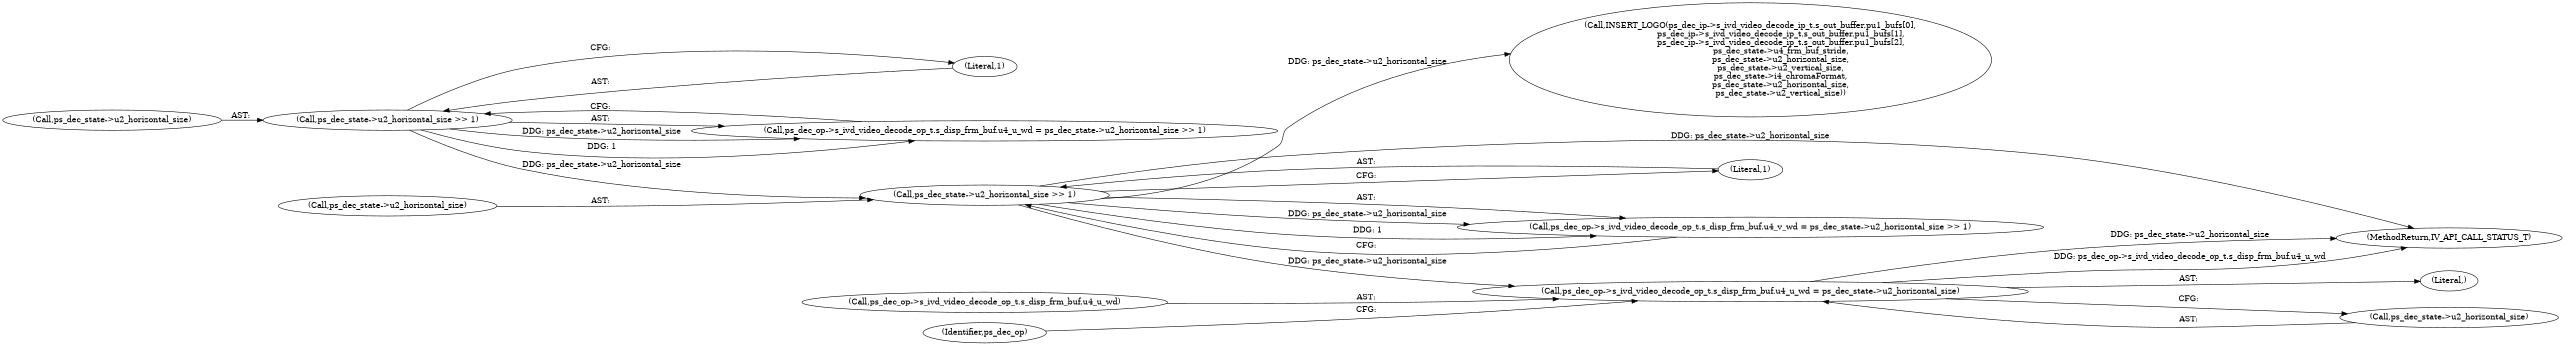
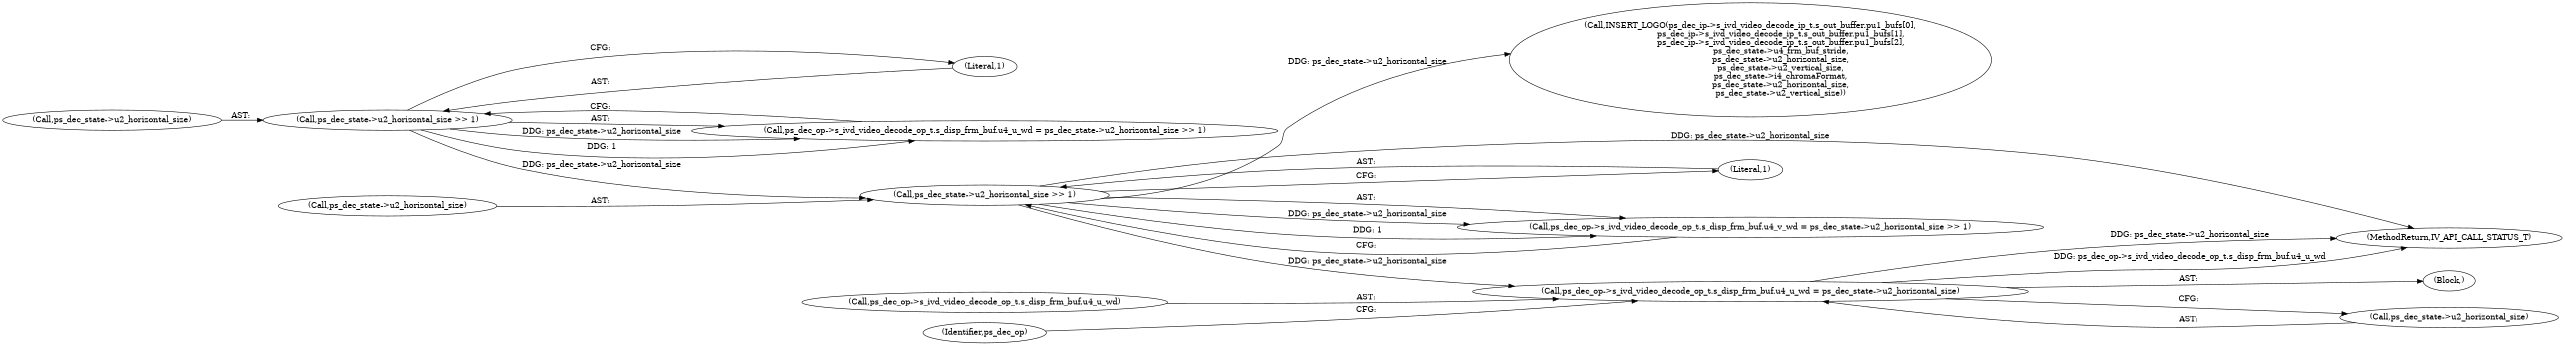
node "(Literal,)": label "(Literal,)" -> "(Block,)"
